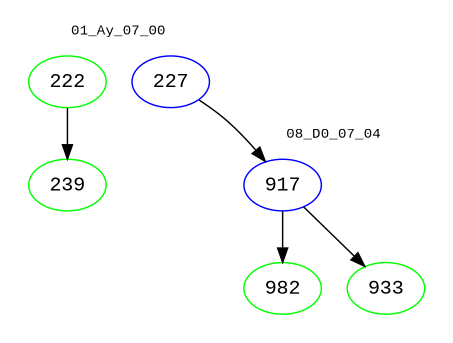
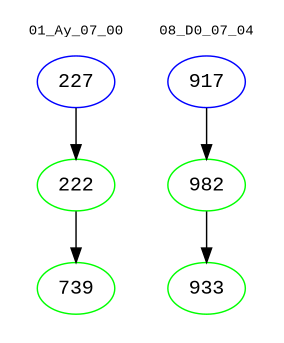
edge "227" -> "917": now "227" -> "222"
node "239": label "239" -> "739"
edge "917" -> "933": now "982" -> "933"
